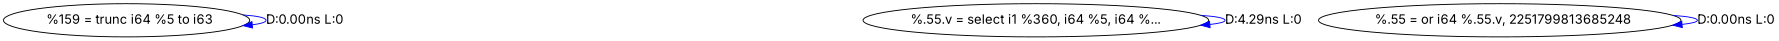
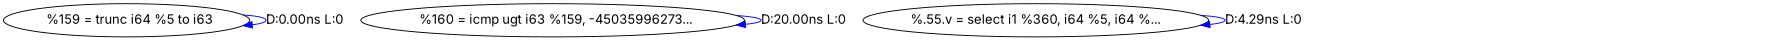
node "%160 = icmp ugt i63 %159, -45035996273...": added
node "%.55 = or i64 %.55.v, 2251799813685248": removed
